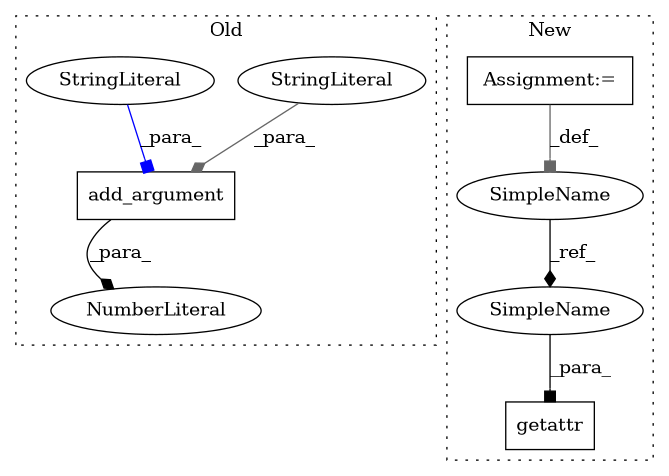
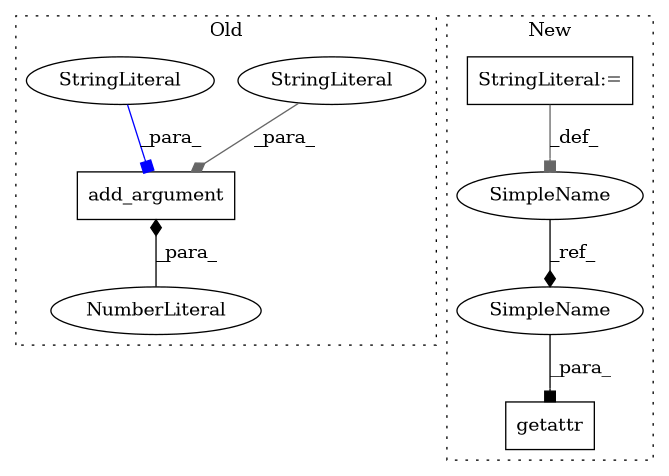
node "Assignment:=": label "Assignment:=" -> "StringLiteral:="
edge "add_argument" -> "NumberLiteral": reversed
